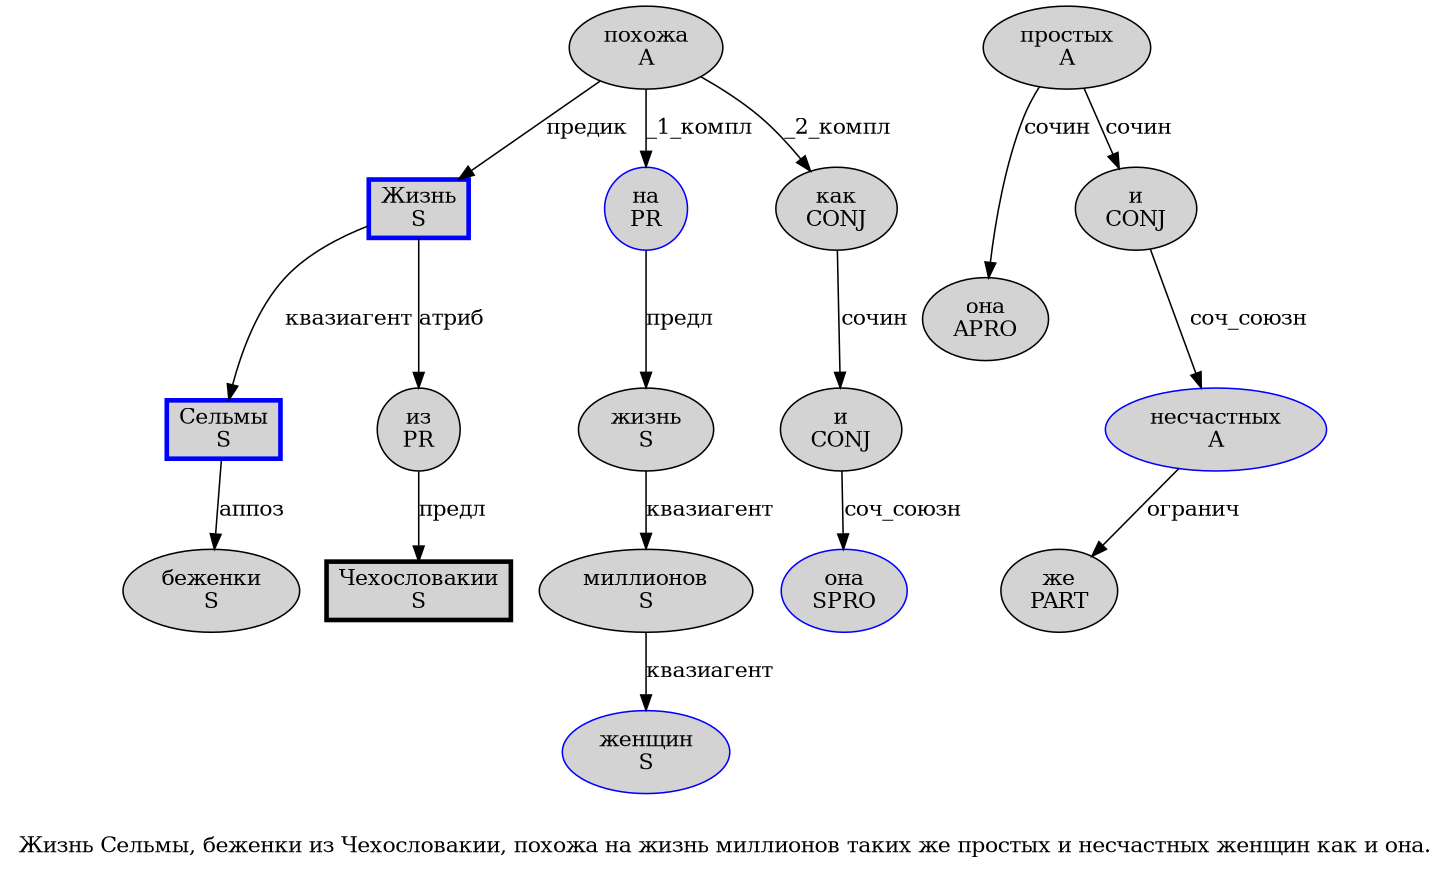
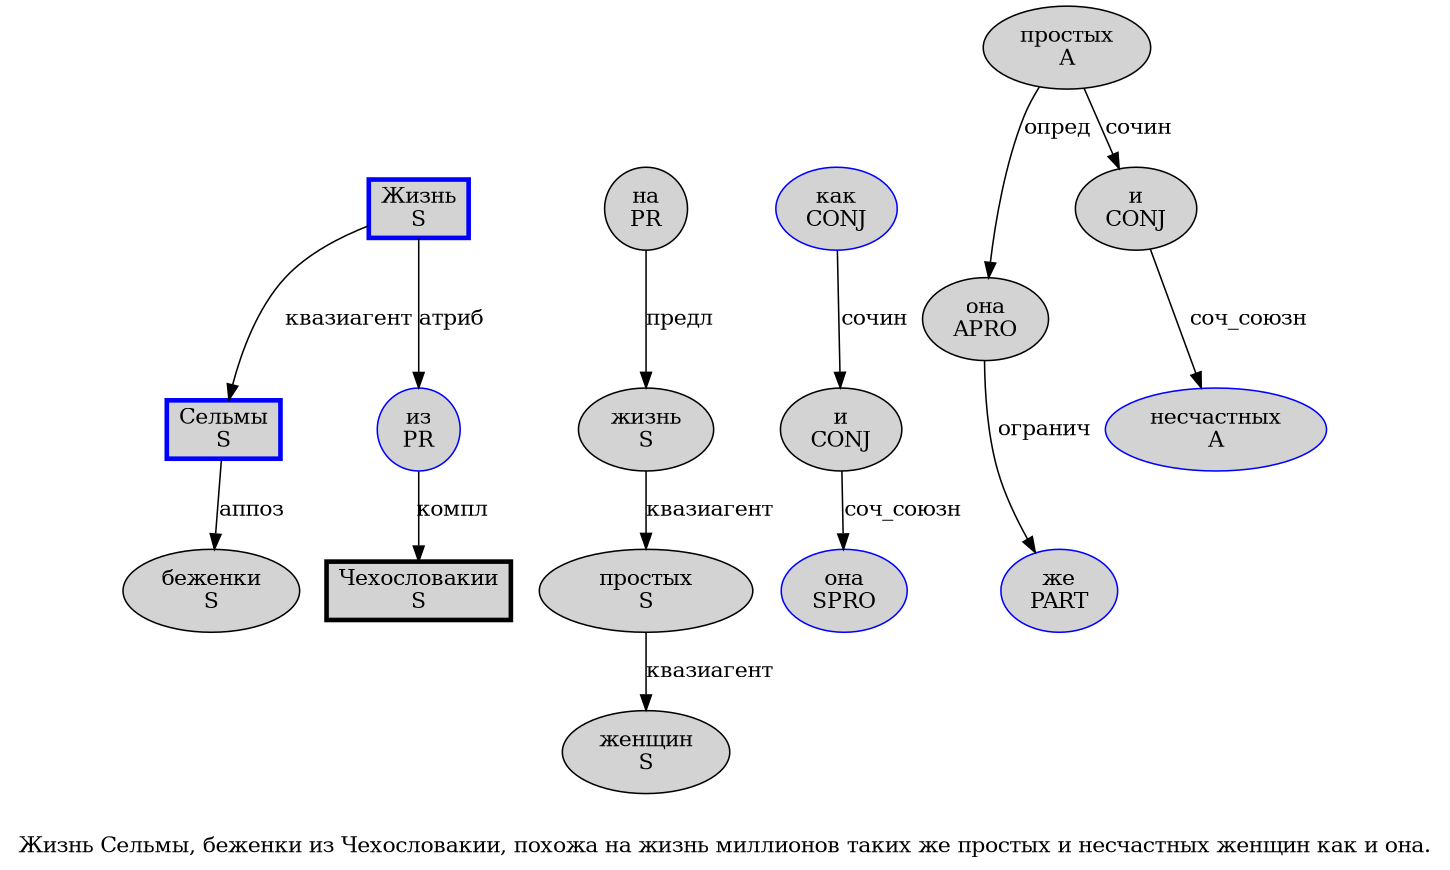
node "похожа A": removed
edge "простых A" -> "она APRO": label "сочин" -> "опред"
node "на PR": color blue -> black
node "как CONJ": color black -> blue
node "из PR": color black -> blue
edge "несчастных A" -> "же PART": now "она APRO" -> "же PART"
edge "из PR" -> "Чехословакии S": label "предл" -> "компл"
node "миллионов S": label "миллионов S" -> "простых S"
node "же PART": color black -> blue
node "женщин S": color blue -> black
